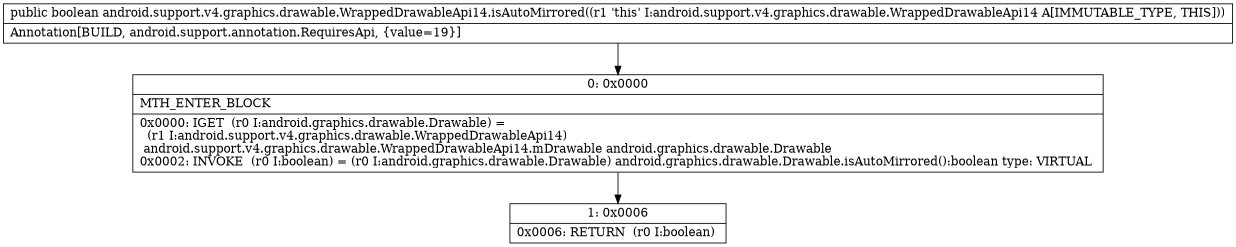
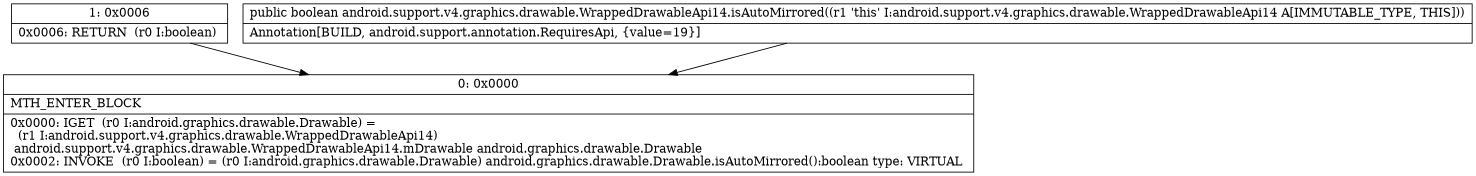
edge "0: 0x0000" -> "1: 0x0006": reversed
